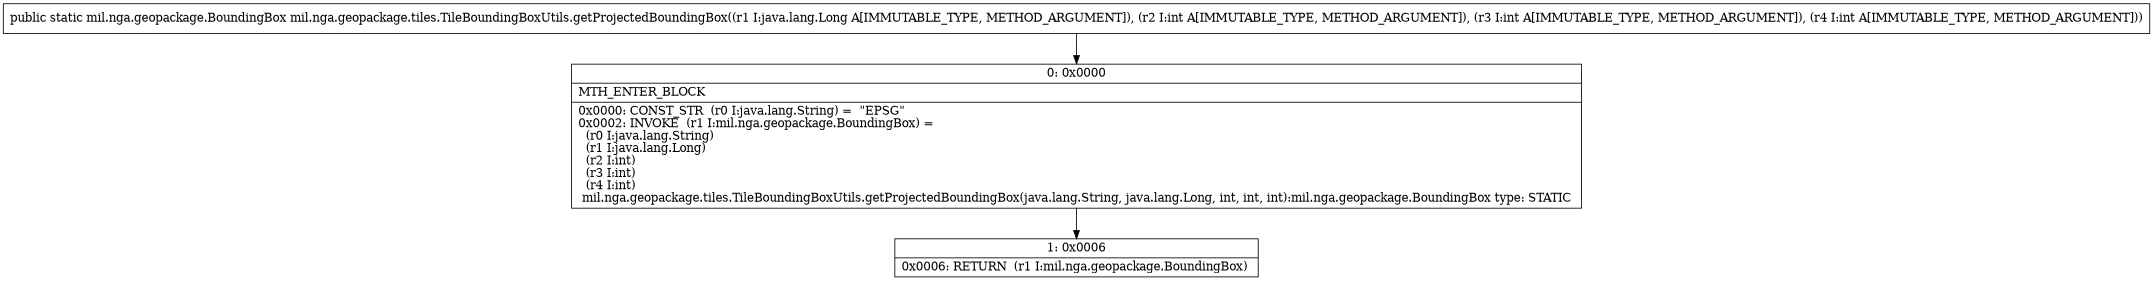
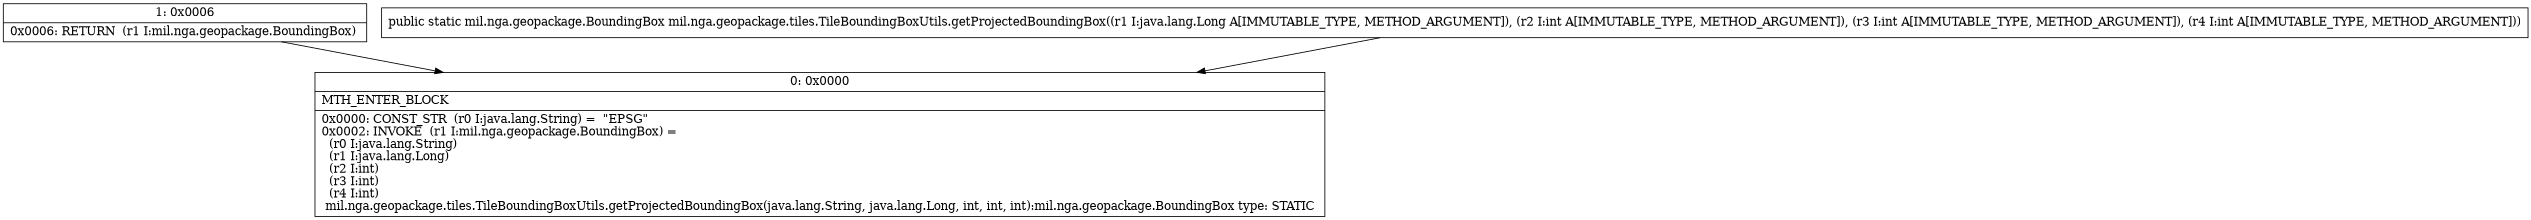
edge "0: 0x0000" -> "1: 0x0006": reversed
